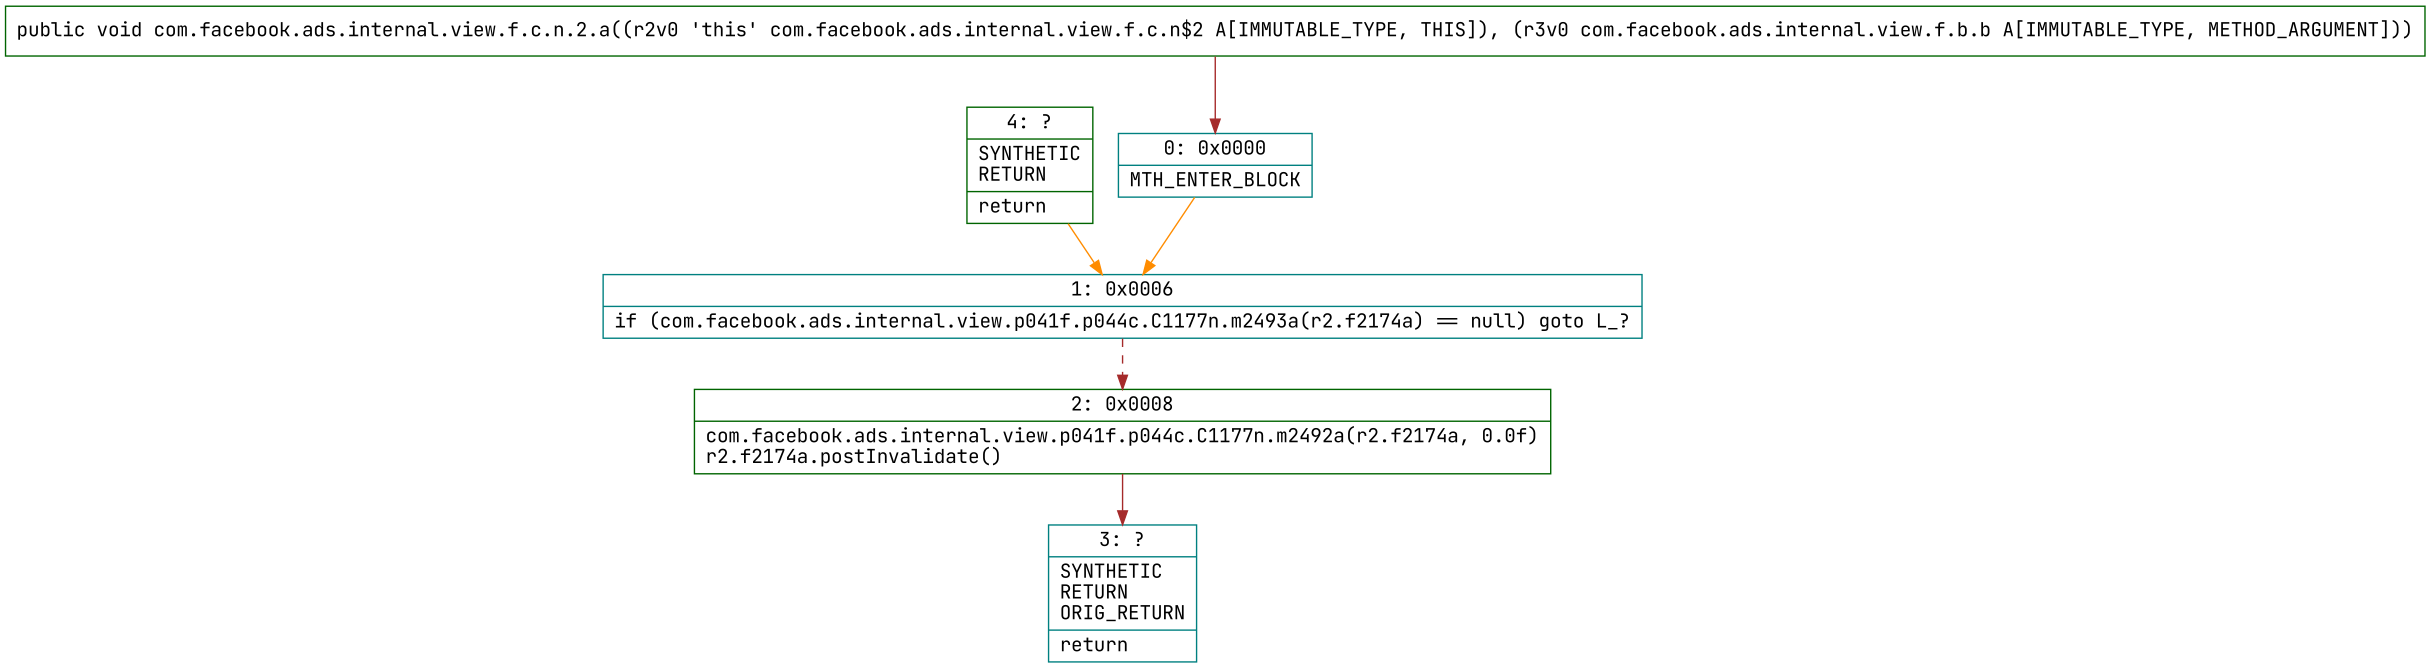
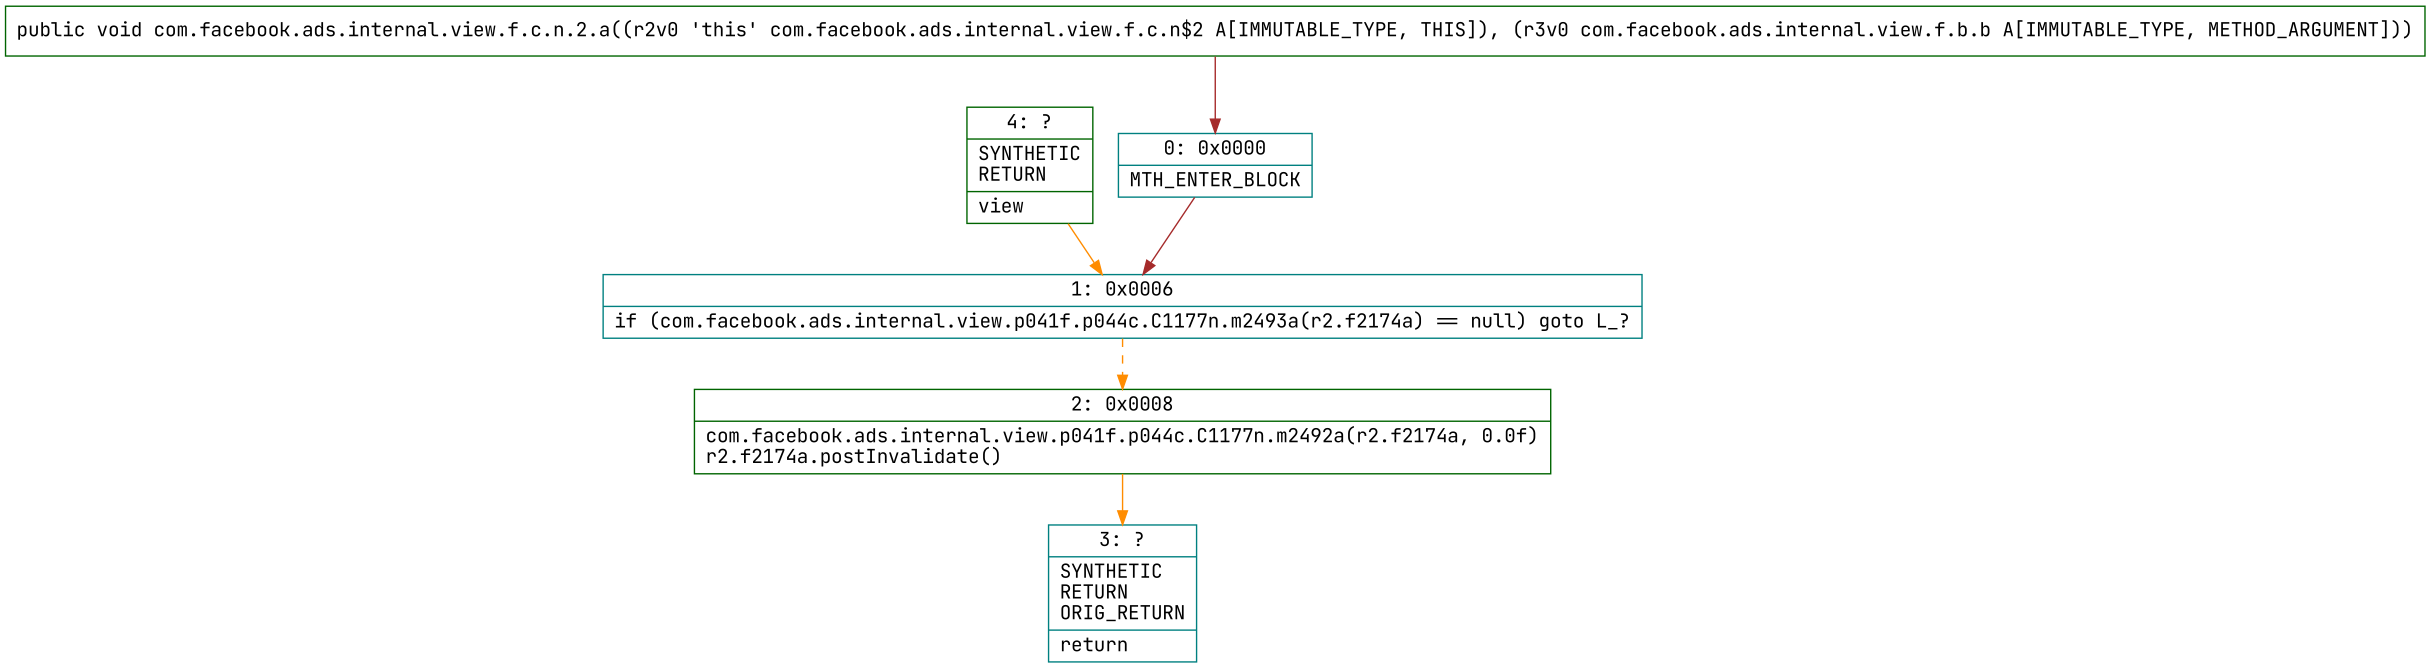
node "4: ?": text "return" -> "view"
edge "0: 0x0000" -> "1: 0x0006": color darkorange -> brown
edge "1: 0x0006" -> "2: 0x0008": color brown -> darkorange
edge "2: 0x0008" -> "3: ?": color brown -> darkorange
